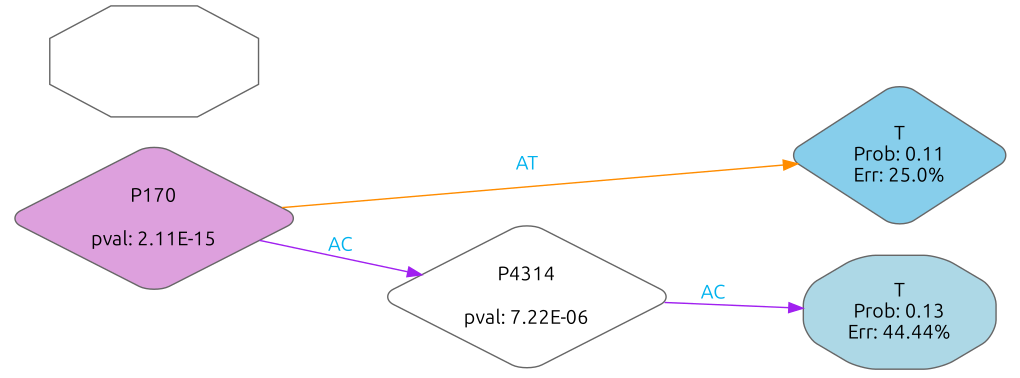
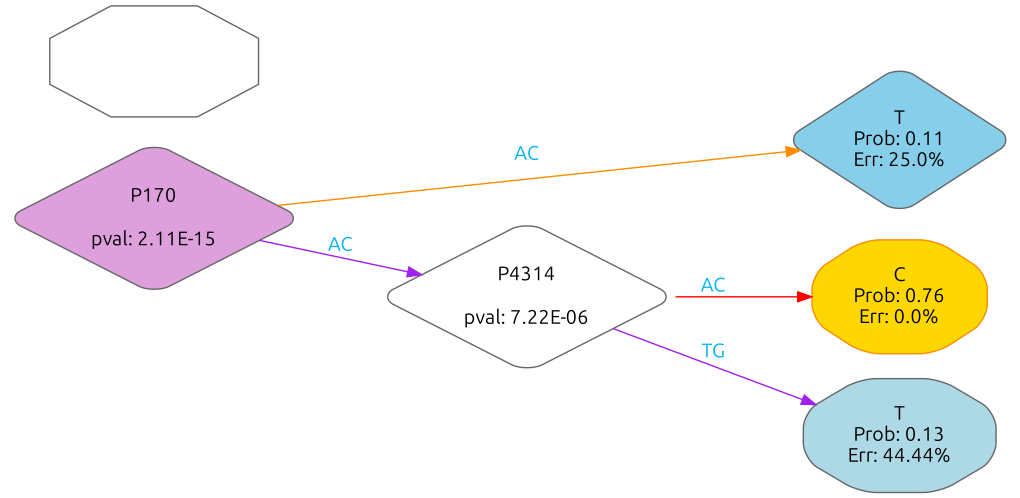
edge "P170 pval: 2.11E-15" -> "T Prob: 0.11 Err: 25.0%": label "AT" -> "AC"
edge "P4314 pval: 7.22E-06" -> "T Prob: 0.13 Err: 44.44%": label "AC" -> "TG"
node "C Prob: 0.76 Err: 0.0%": added
